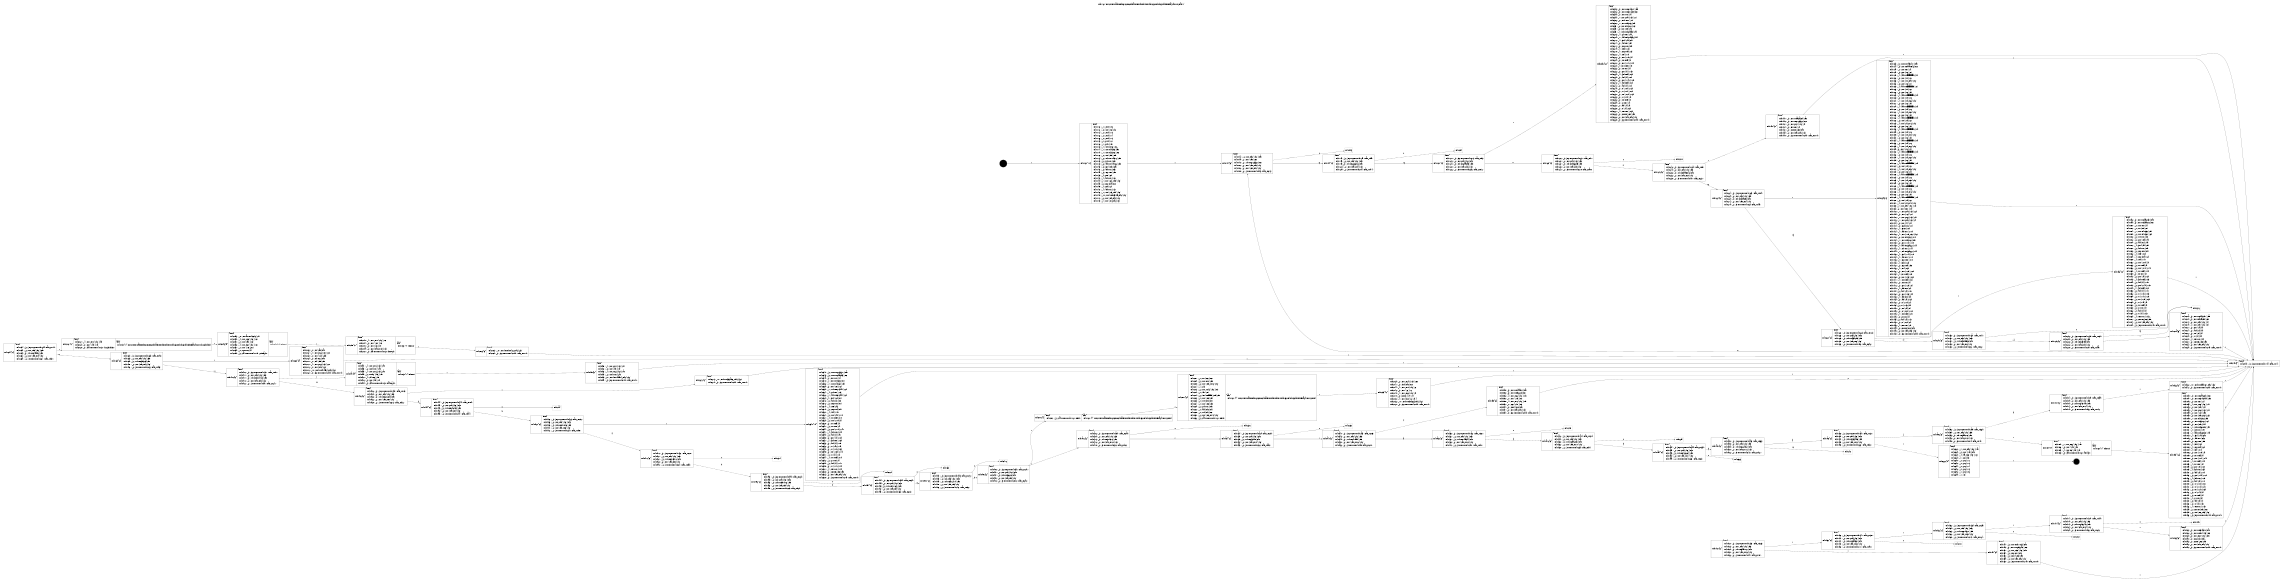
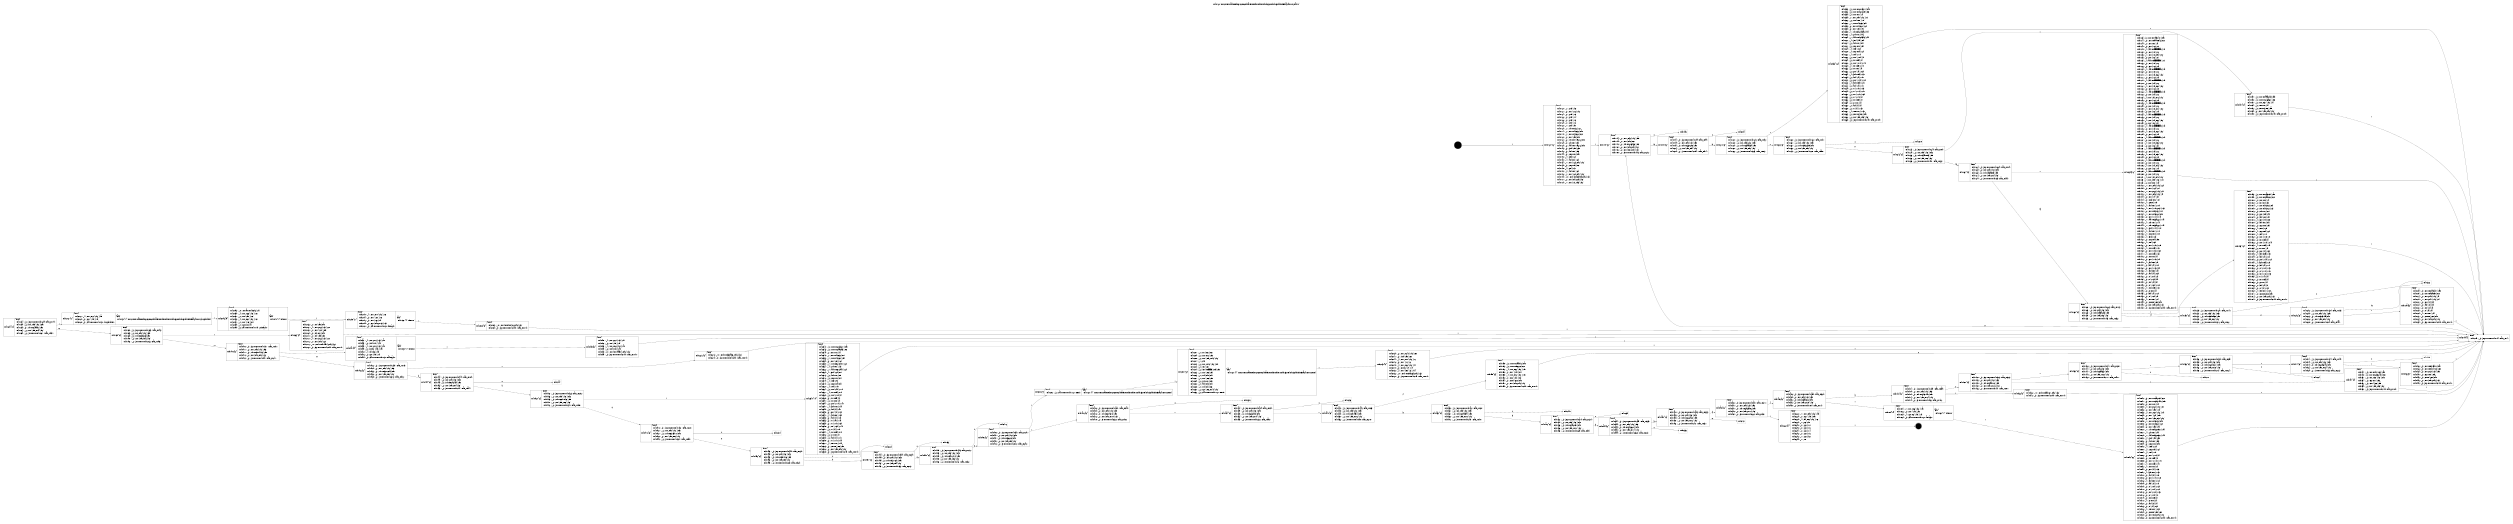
edge "0x401b04 [28]" -> "0x401b20 [28]": added, label "2"
